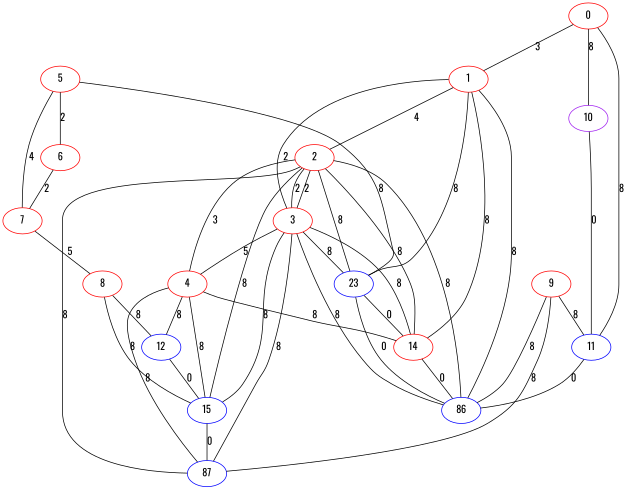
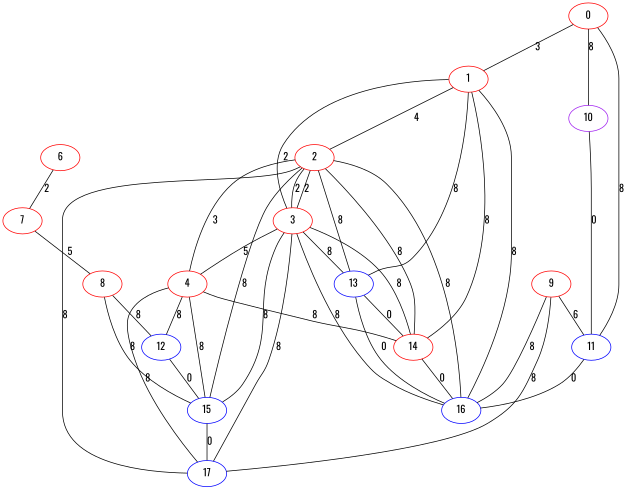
node "5": removed
node "23": label "23" -> "13"
edge "9" -- "11": label "8" -> "6"
node "86": label "86" -> "16"
node "87": label "87" -> "17"
